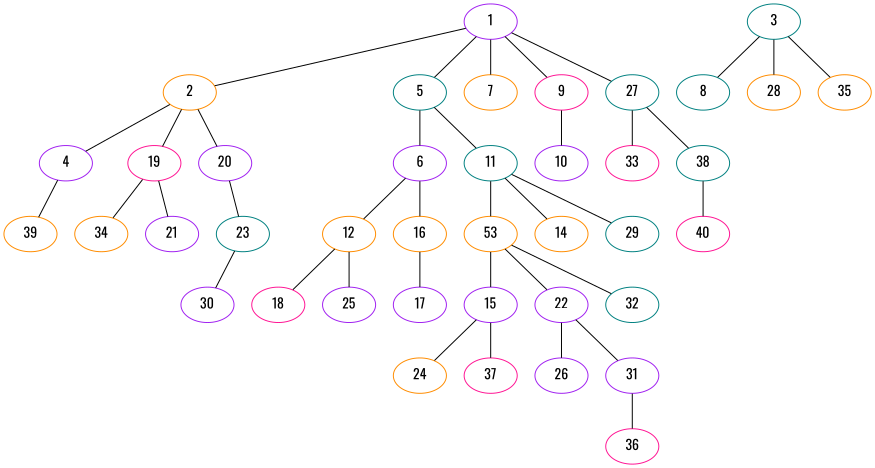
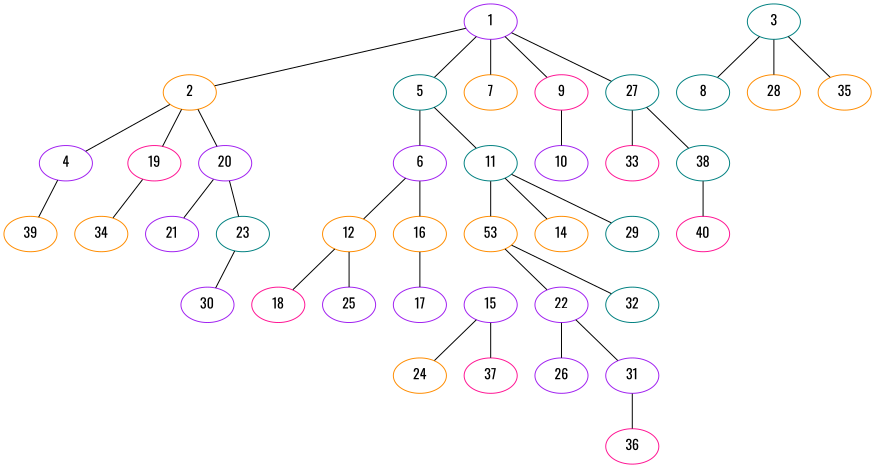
edge "19" -- "21": now "20" -- "21"
edge "53" -- "15": removed
